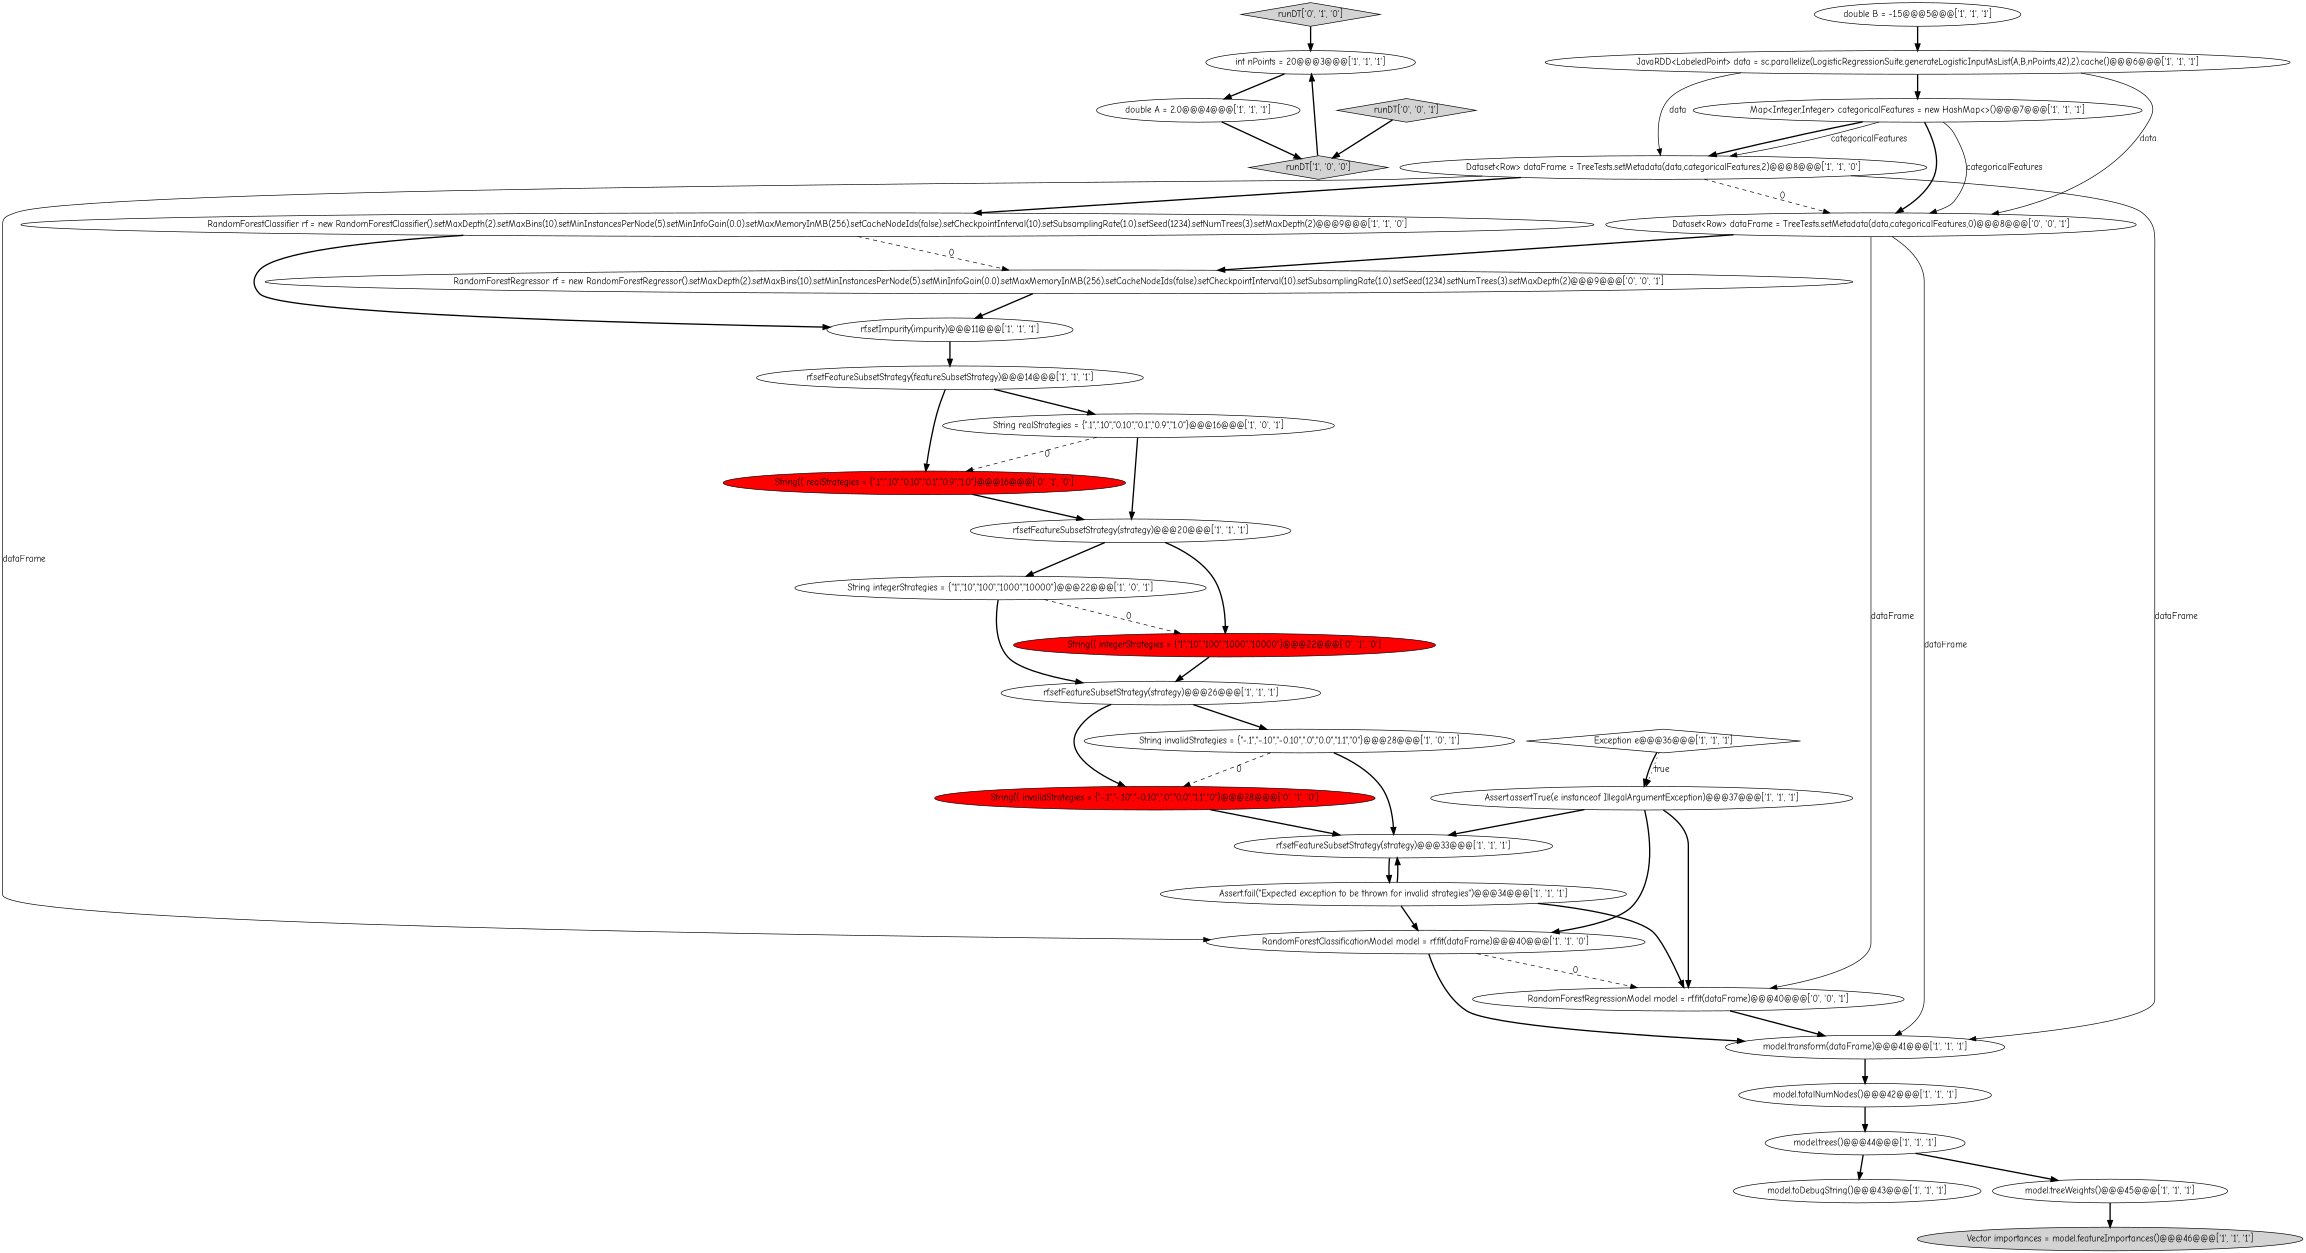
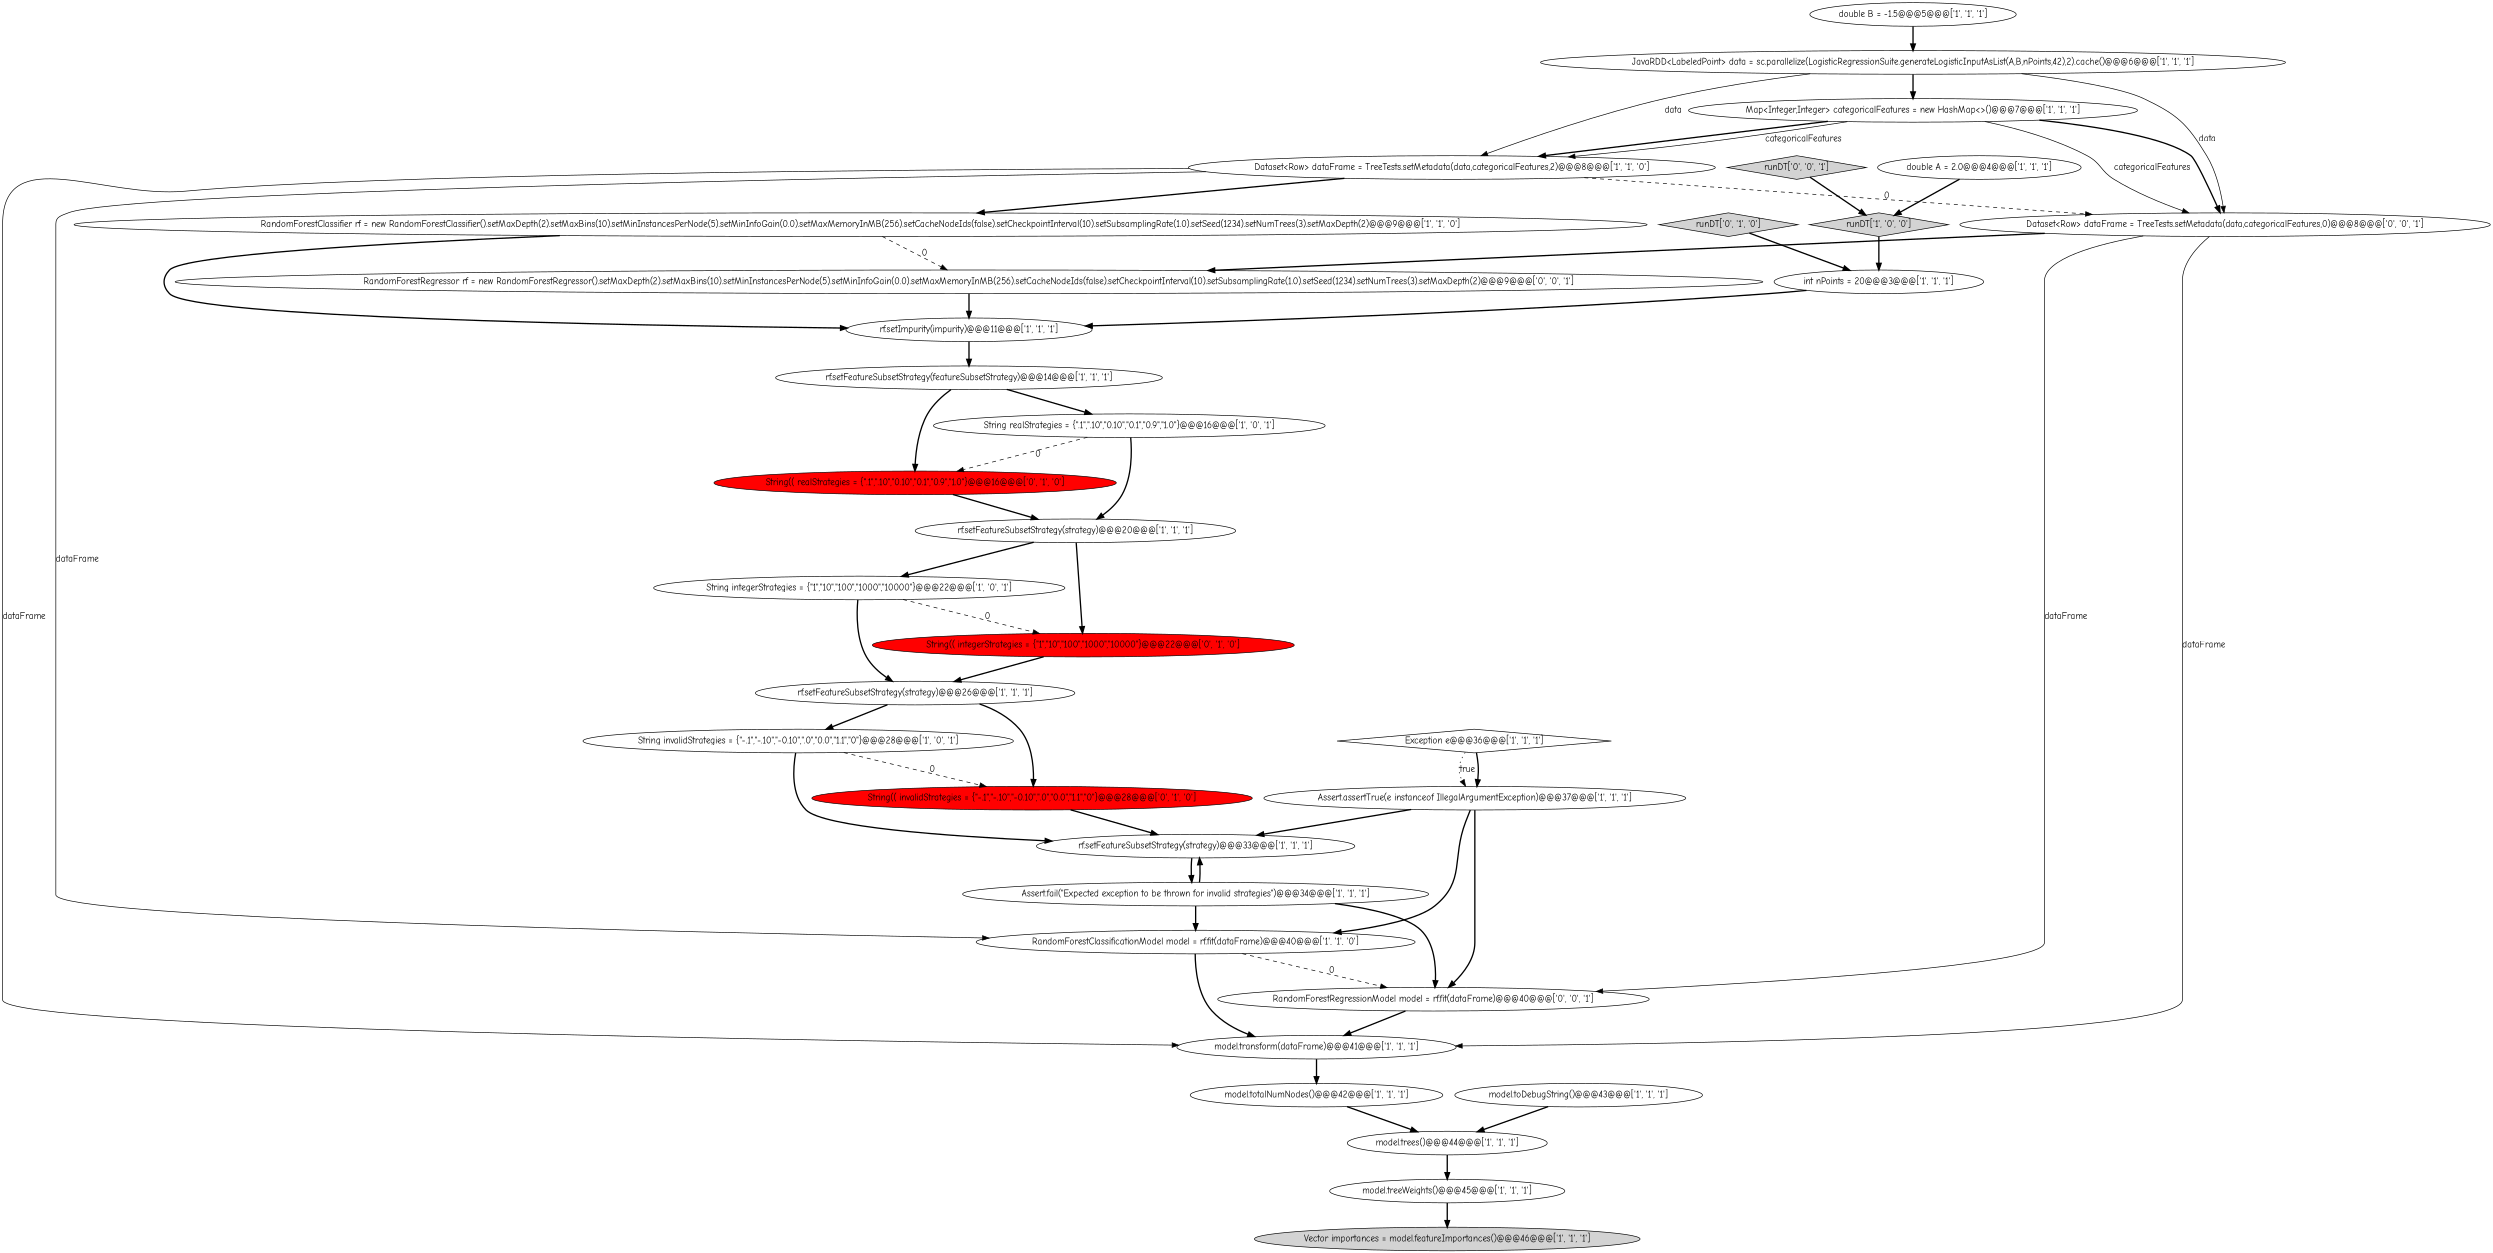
edge "int nPoints = 20@@@3@@@['1', '1', '1']" -> "double A = 2.0@@@4@@@['1', '1', '1']": now "int nPoints = 20@@@3@@@['1', '1', '1']" -> "rf.setImpurity(impurity)@@@11@@@['1', '1', '1']"
edge "model.trees()@@@44@@@['1', '1', '1']" -> "model.toDebugString()@@@43@@@['1', '1', '1']": reversed
